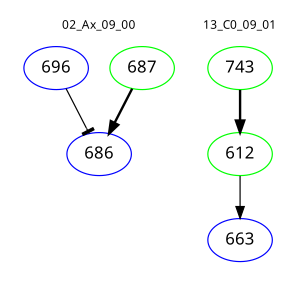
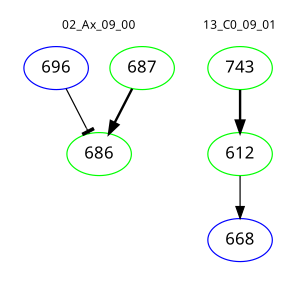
node "686": color blue -> green
node "663": label "663" -> "668"
